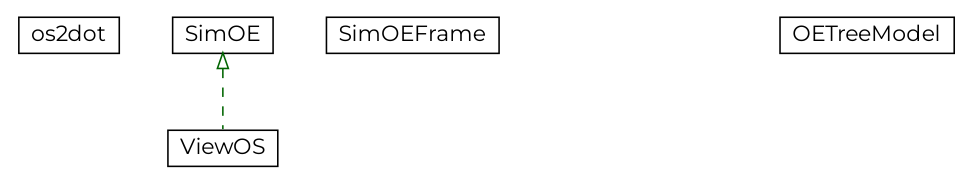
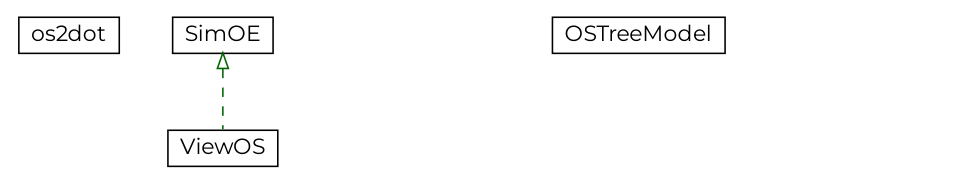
node "SimOEFrame": removed
node "OSTreeModel": added
node "OETreeModel": removed
